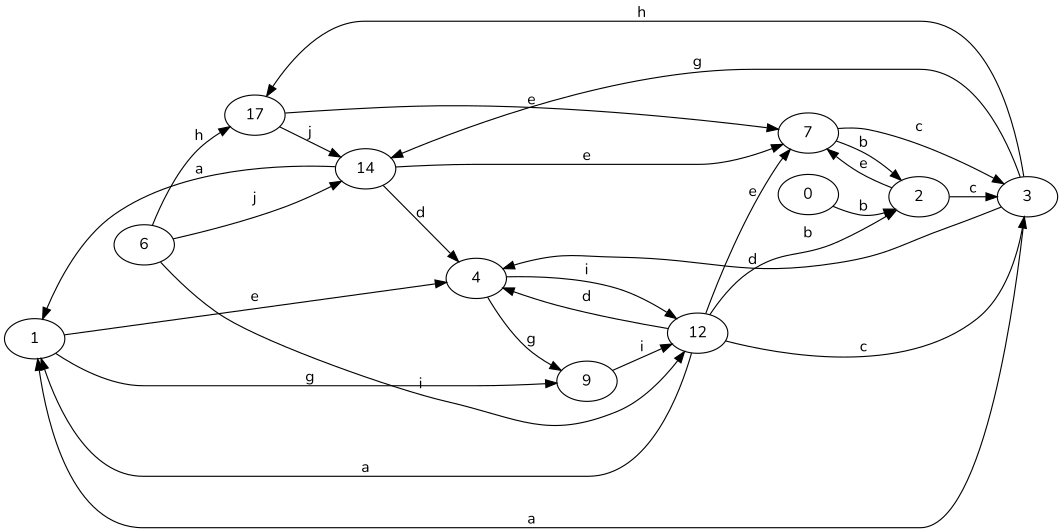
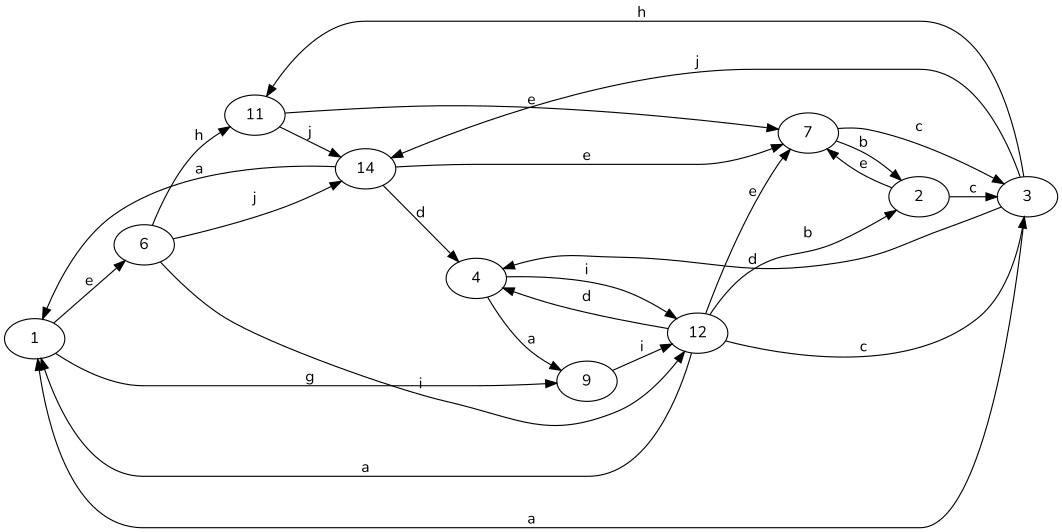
edge "3" -> "14": label "g" -> "j"
node "17": label "17" -> "11"
node "0": removed
edge "1" -> "4": now "1" -> "6"
edge "4" -> "9": label "g" -> "a"
